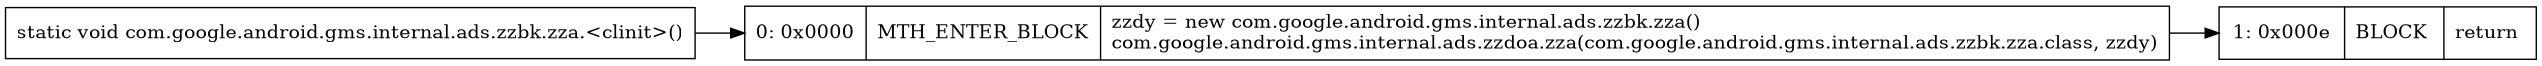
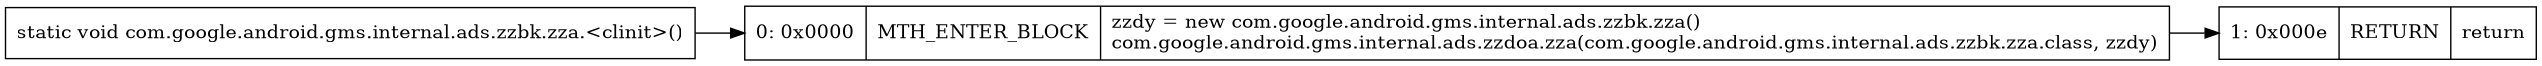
node "1: 0x000e": text "BLOCK" -> "RETURN"
